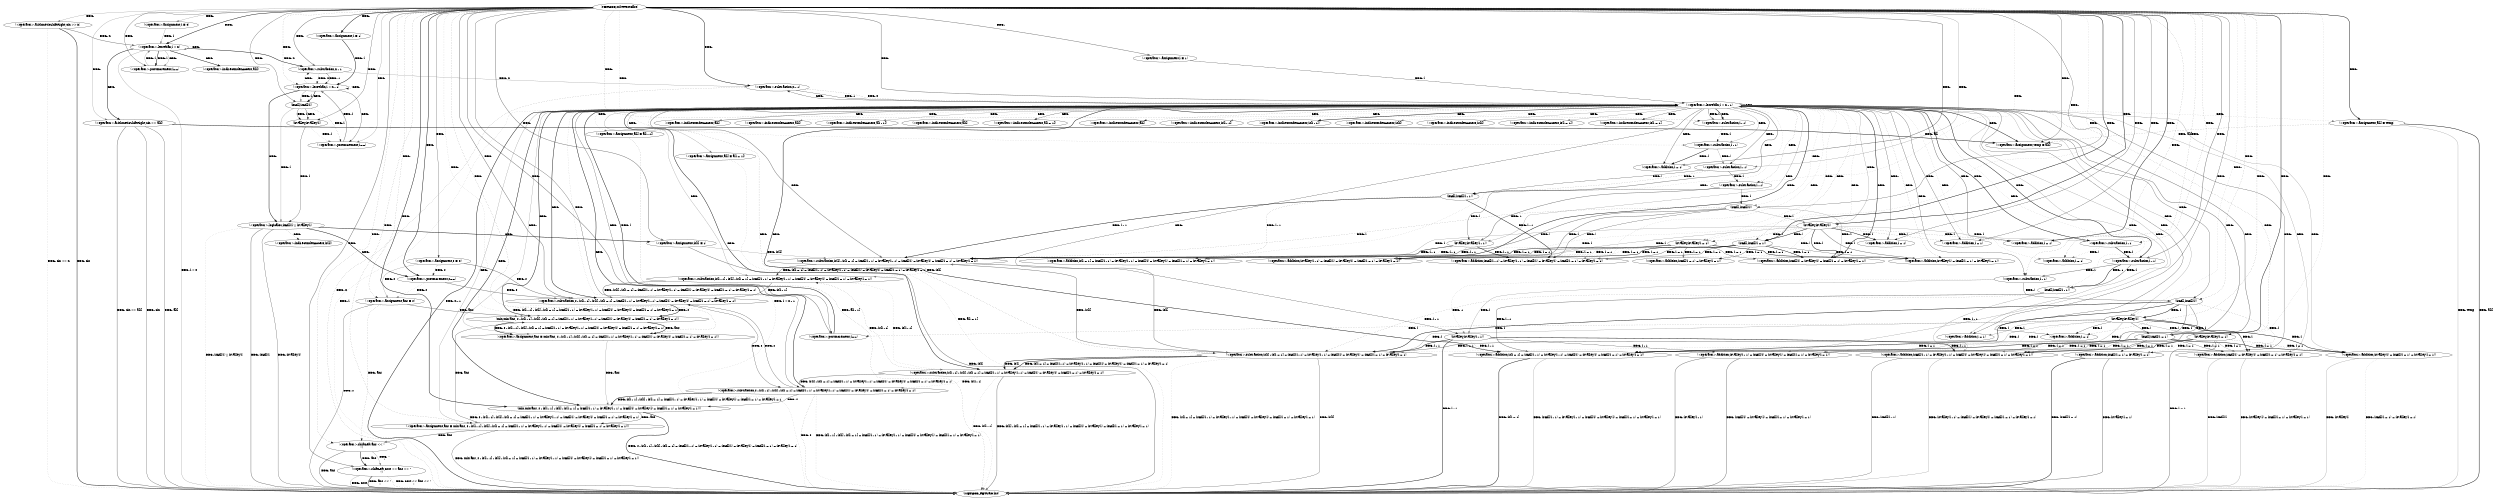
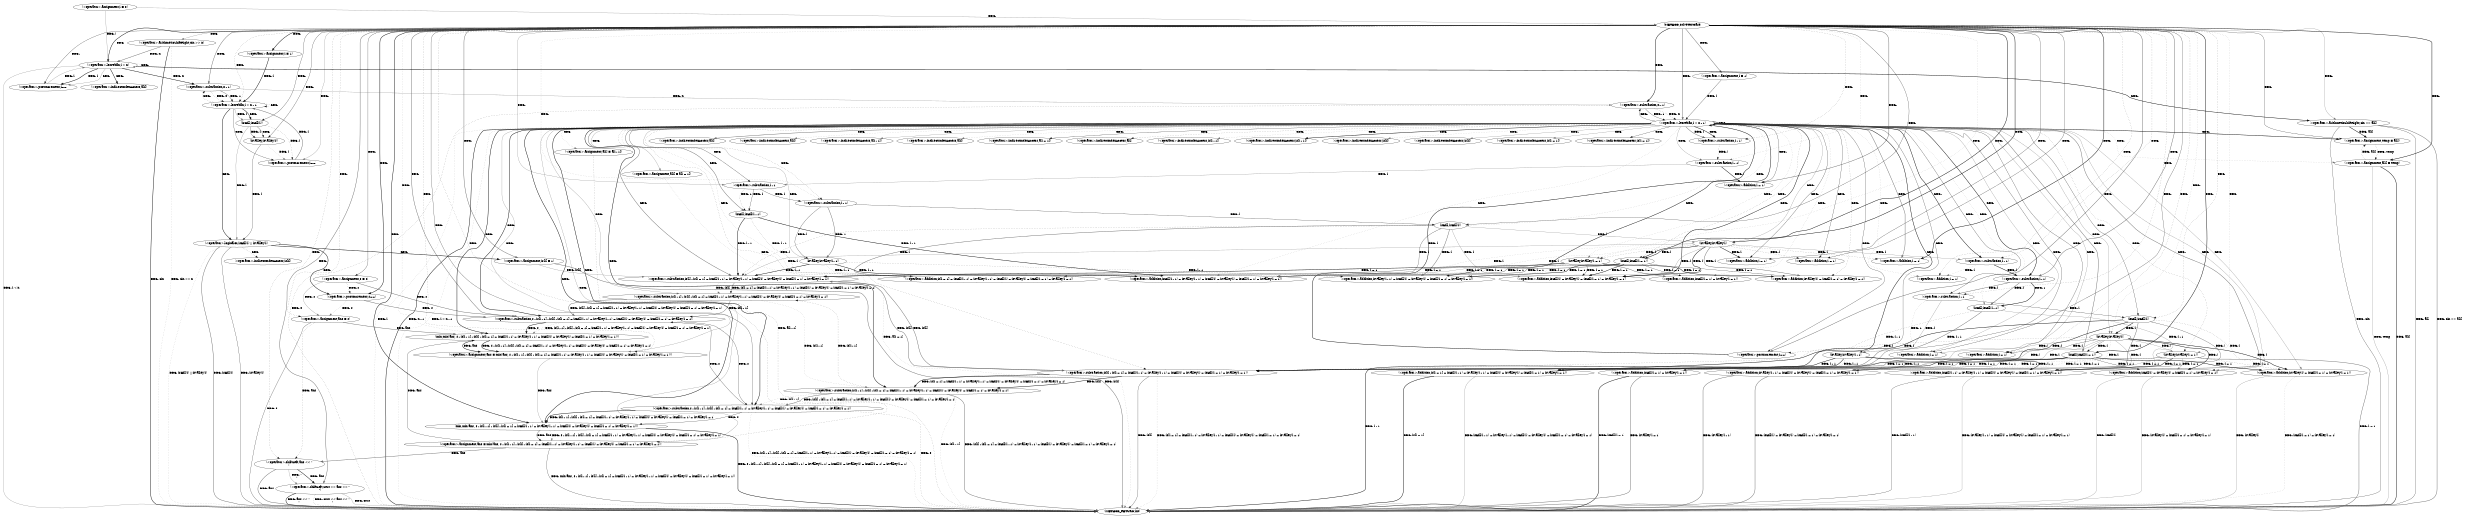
edge "(METHOD,solveTestCase)" -> "(<operator>.assignment,i = 0)": reversed
edge "(<operator>.assignment,temp = a[i])" -> "(<operator>.assignment,a[i] = temp)": added, label "DDG: temp"
